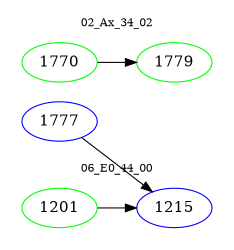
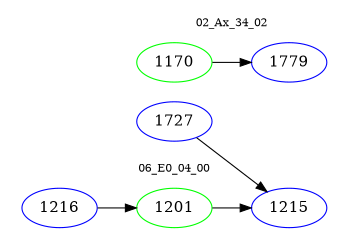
node "1770": label "1770" -> "1170"
node "1779": color green -> blue
node "1777": label "1777" -> "1727"
cluster "06_E0_44_00": label "06_E0_44_00" -> "06_E0_04_00"
node "1216": added
